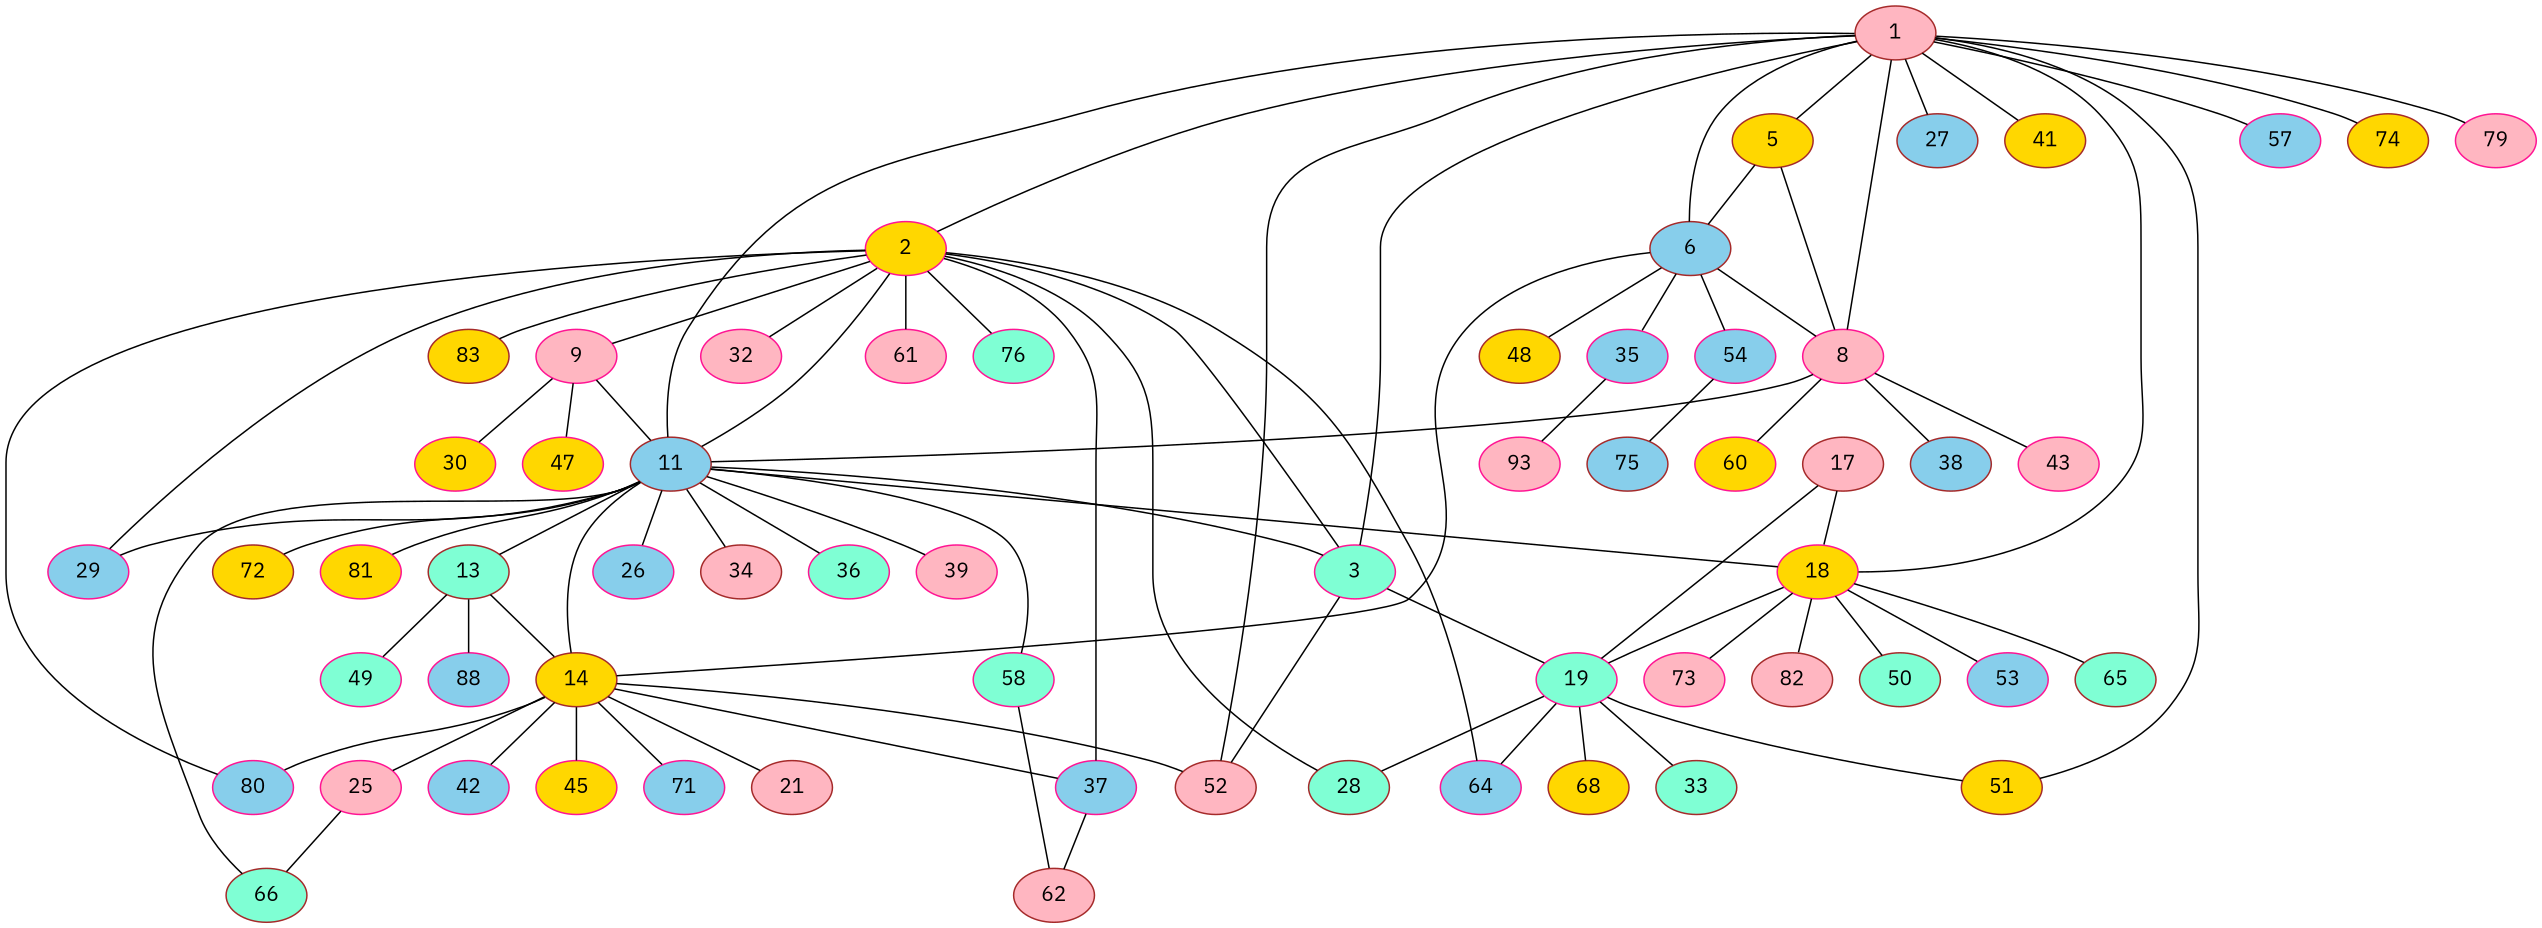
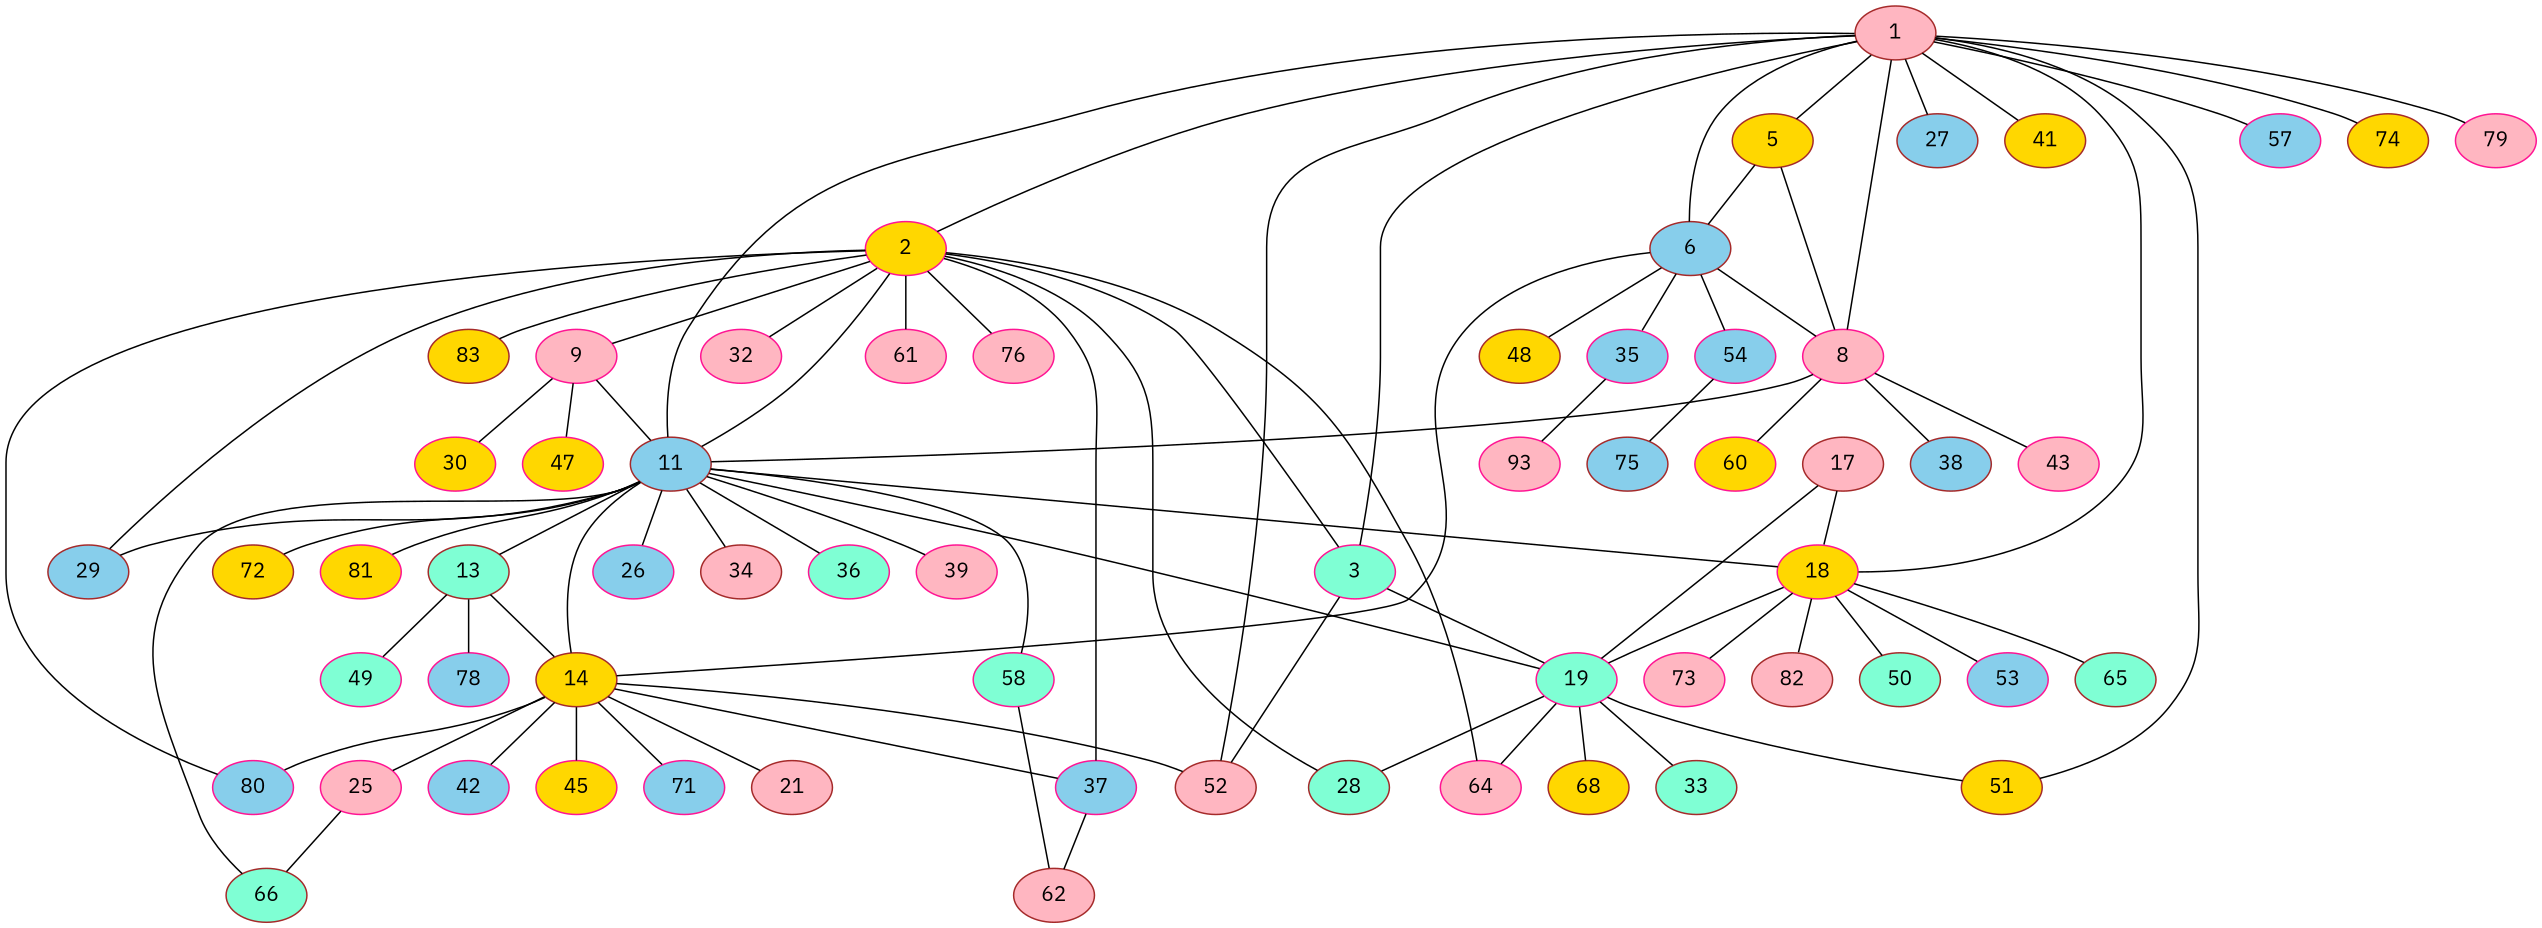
node "76": fillcolor aquamarine -> lightpink
edge "11" -- "3": now "11" -- "19"
node "29": color deeppink -> brown
node "88": label "88" -> "78"
node "64": fillcolor skyblue -> lightpink
